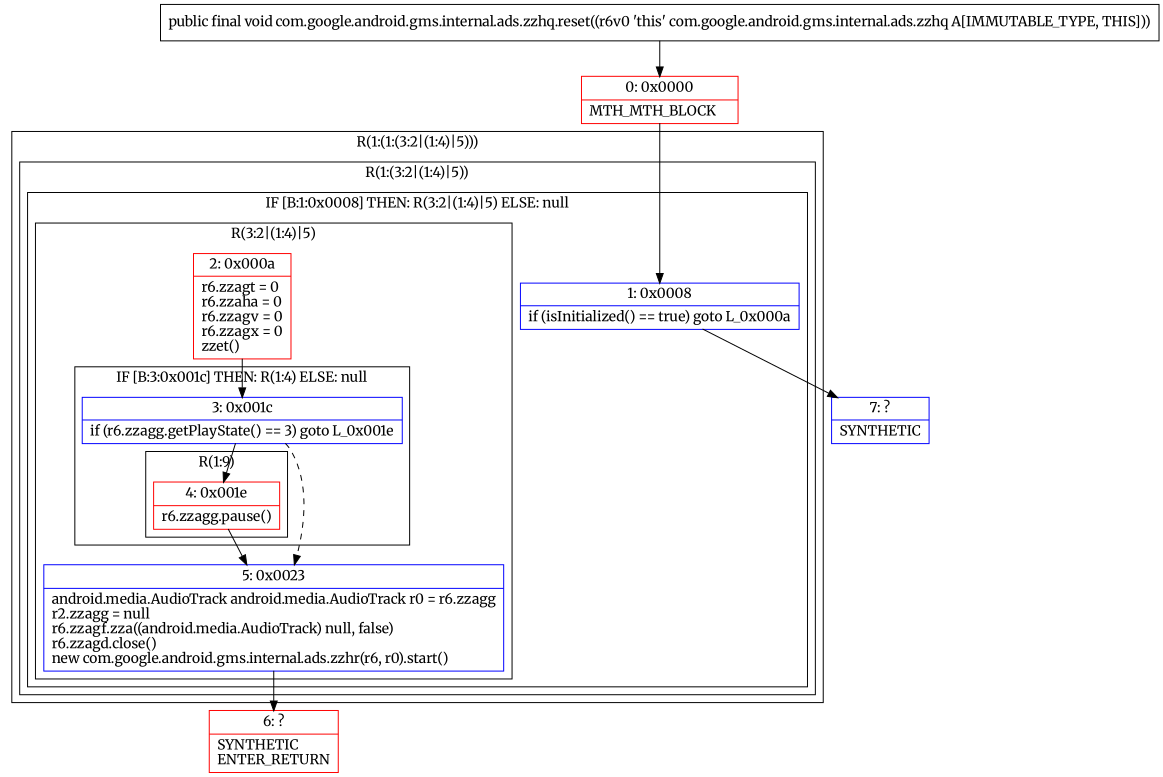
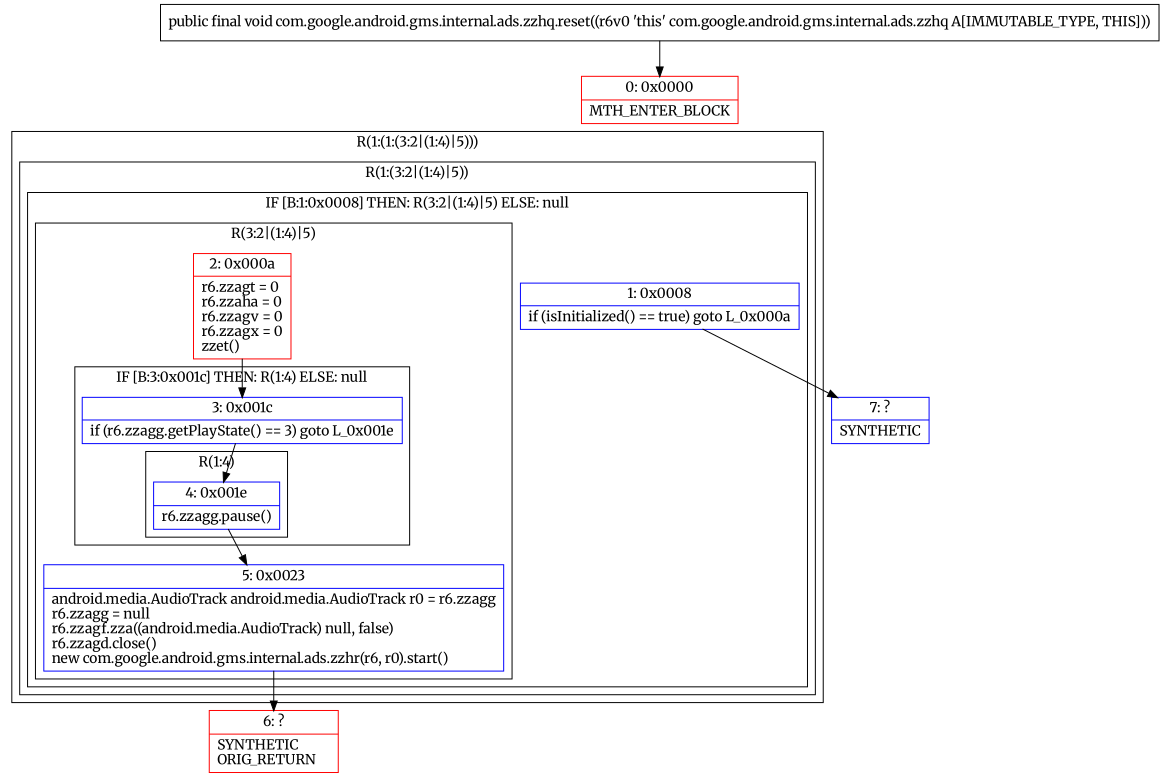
node "0: 0x0000": text "MTH_MTH_BLOCK" -> "MTH_ENTER_BLOCK"
edge "0: 0x0000" -> "1: 0x0008": removed
cluster "R(1:9)": label "R(1:9)" -> "R(1:4)"
edge "3: 0x001c" -> "5: 0x0023": removed
node "4: 0x001e": color red -> blue
node "5: 0x0023": text "r2.zzagg = null" -> "r6.zzagg = null"
node "6: ?": text "ENTER_RETURN" -> "ORIG_RETURN"
